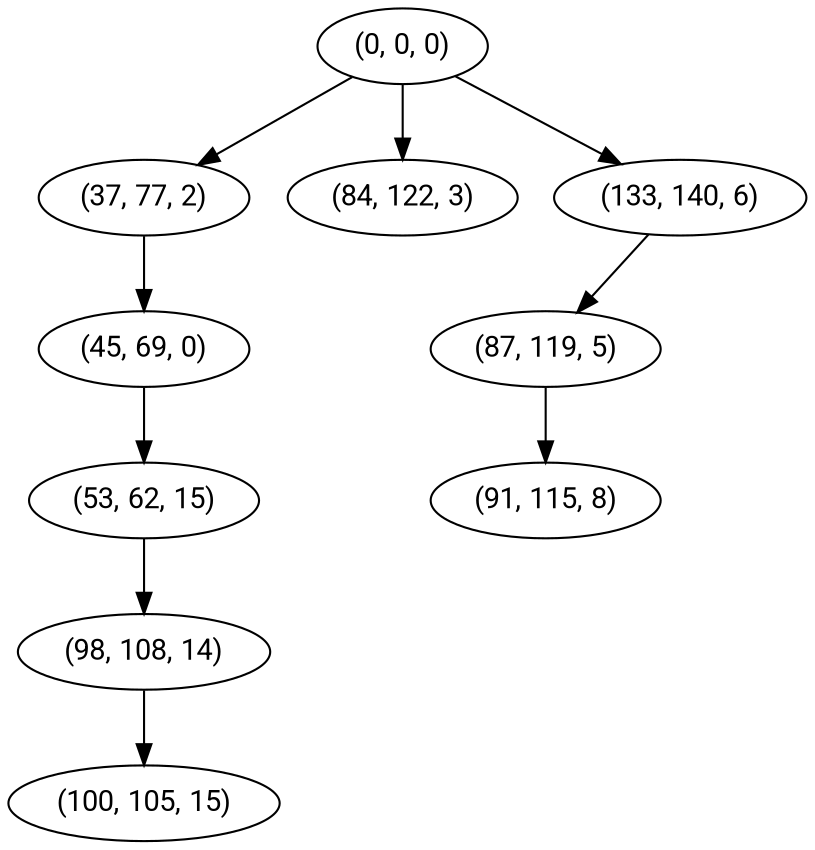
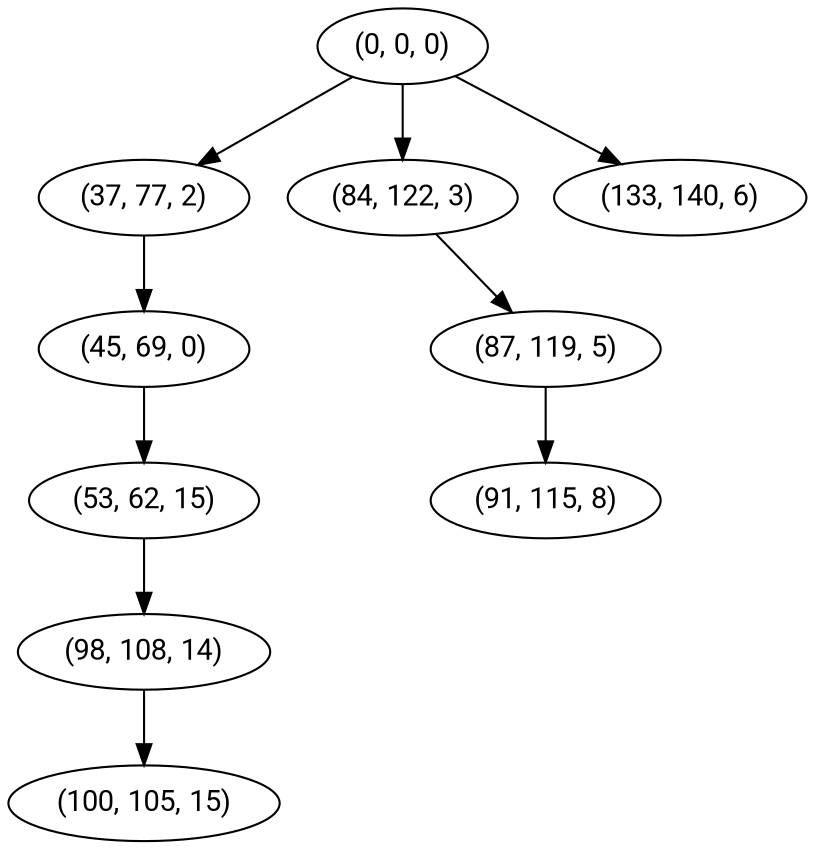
edge "(133, 140, 6)" -> "(87, 119, 5)": now "(84, 122, 3)" -> "(87, 119, 5)"
